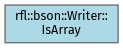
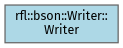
node "rfl::bson::Writer:: IsArray": label "rfl::bson::Writer:: IsArray" -> "rfl::bson::Writer:: Writer"
